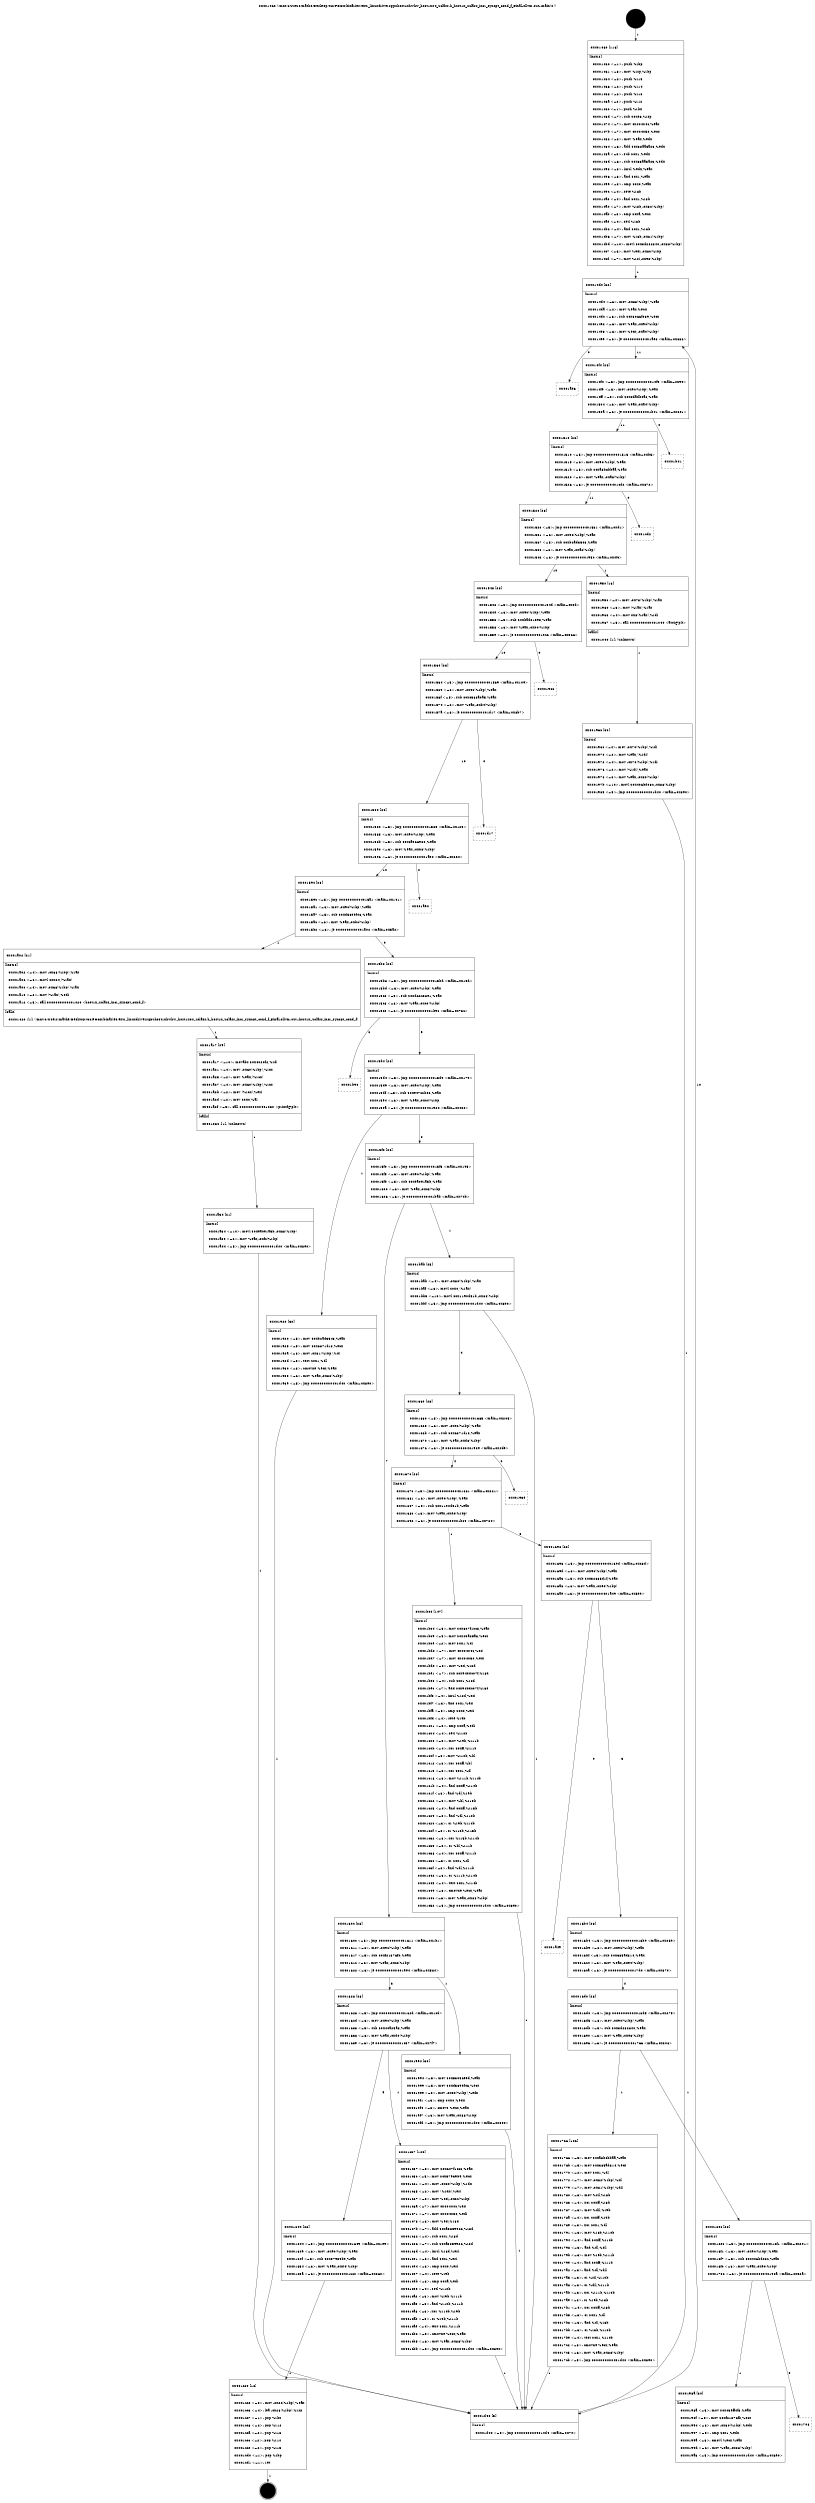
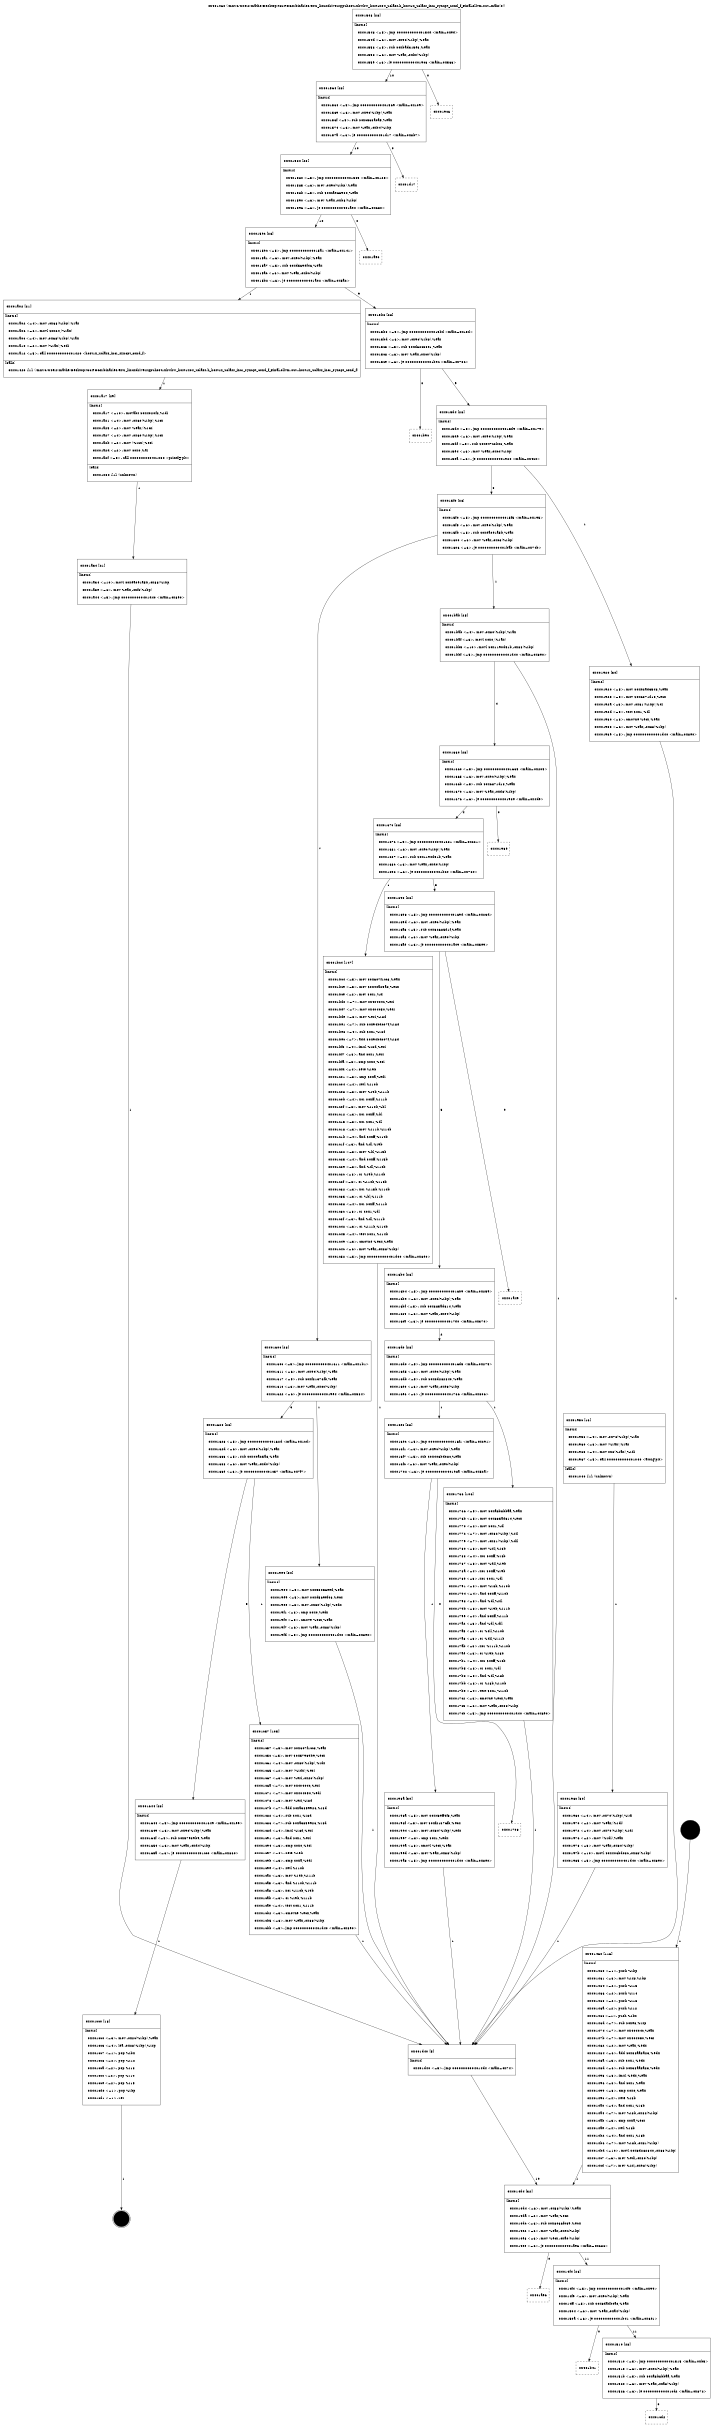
node "0x40152c [28]": removed
edge "0x40198a [30]" -> "0x401d40 [5]": added, label "1"
